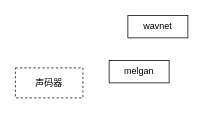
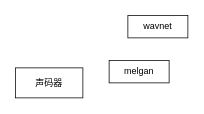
node "声码器": style dashed -> solid
